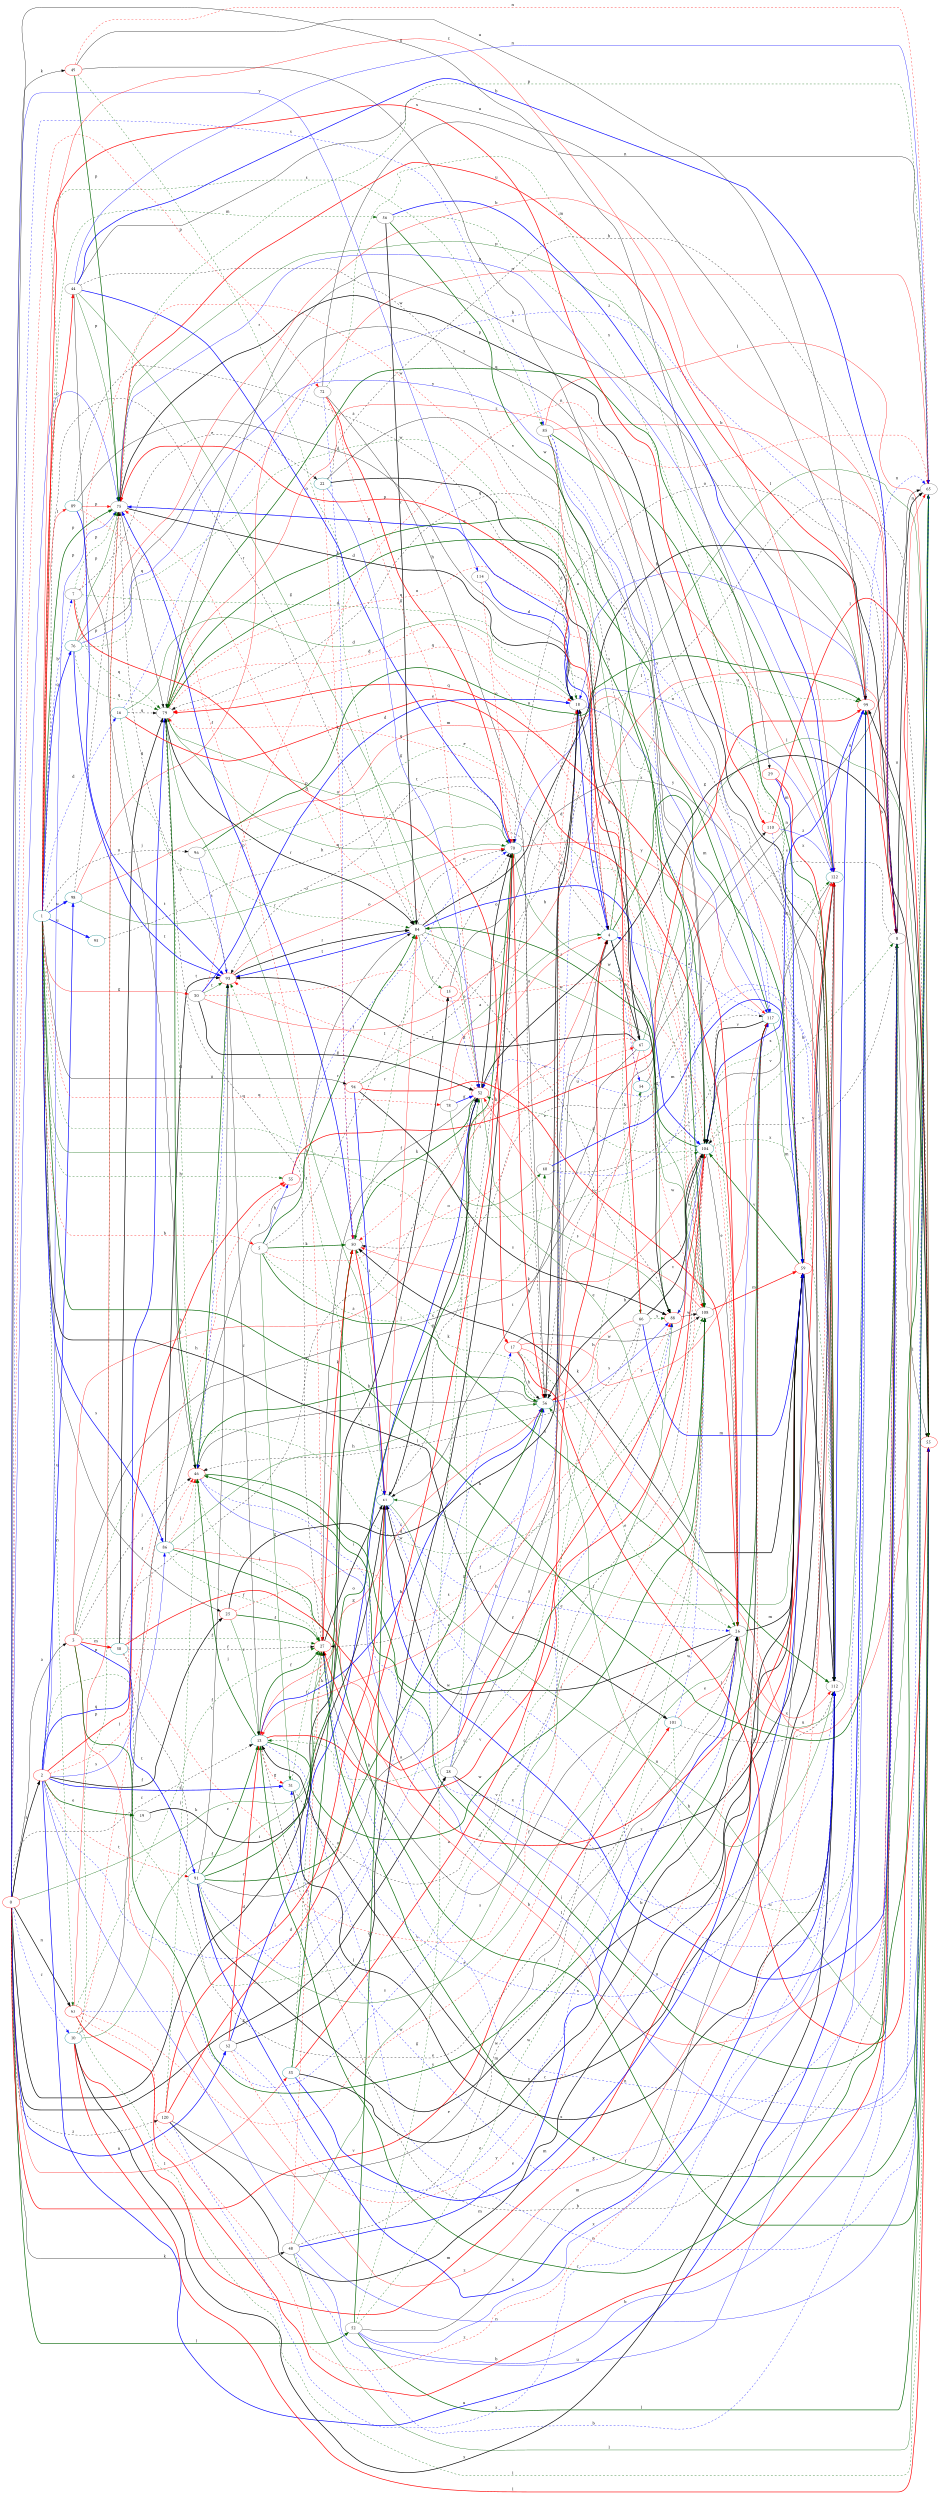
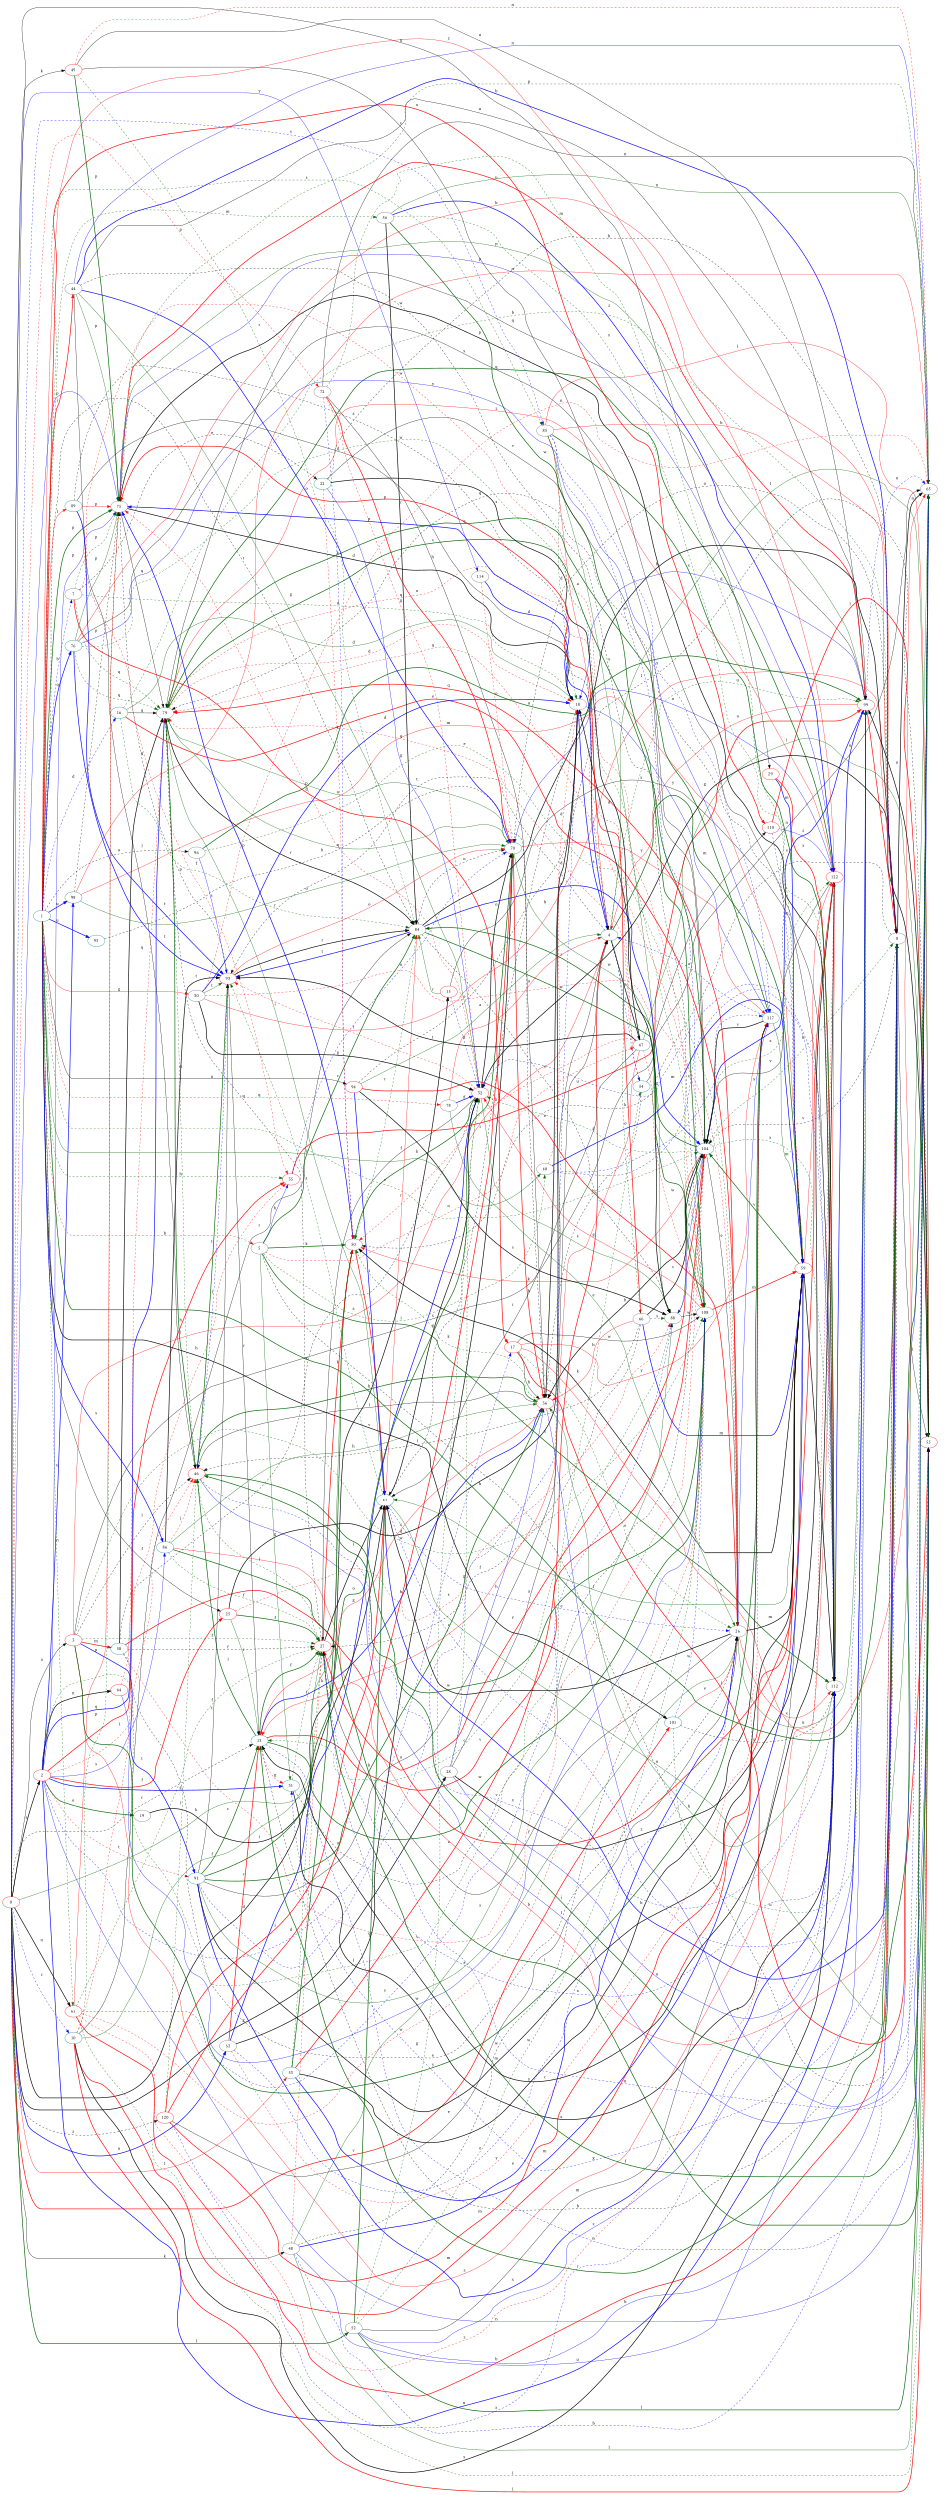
edge "56" -> "65": added, label "n"
edge "16" -> "8": color blue -> darkgreen
edge "16" -> "79": style dashed -> solid
edge "99" -> "4": added, label "a"
node "122": color teal -> red
edge "84" -> "15": reversed
edge "84" -> "108": style solid -> bold
edge "89" -> "27": now "89" -> "35"
edge "5" -> "70": now "5" -> "55"
edge "40" -> "117": color black -> blue
node "88": color red -> gray40
edge "36" -> "88": now "36" -> "65"
node "36": color teal -> red
node "64": added
edge "2" -> "25": color black -> red
edge "120" -> "59": color black -> red
